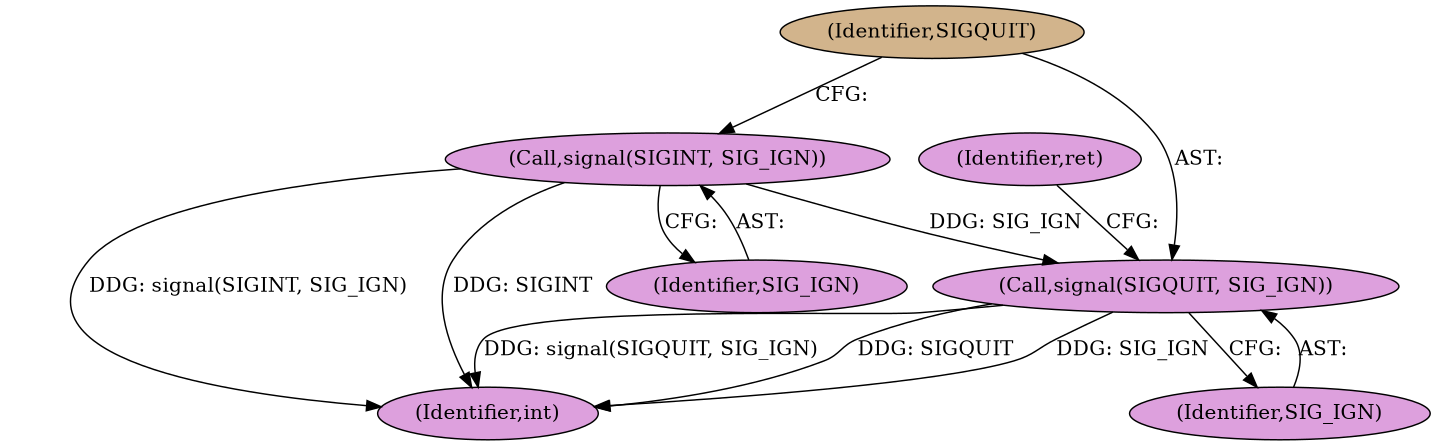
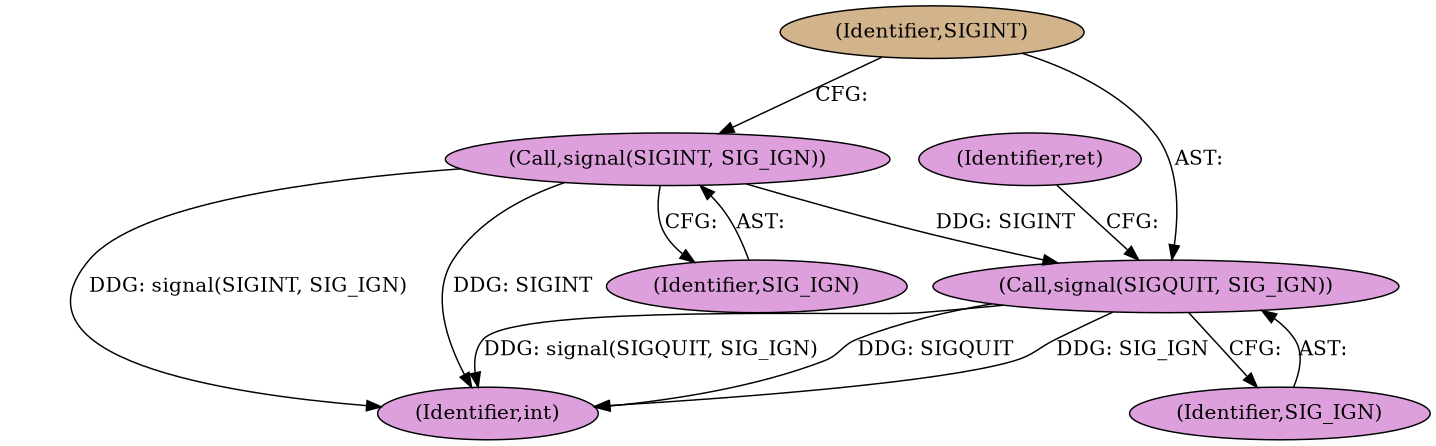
node "(Identifier,SIGQUIT)": label "(Identifier,SIGQUIT)" -> "(Identifier,SIGINT)"
edge "(Call,signal(SIGINT, SIG_IGN))" -> "(Call,signal(SIGQUIT, SIG_IGN))": label "DDG: SIG_IGN" -> "DDG: SIGINT"
